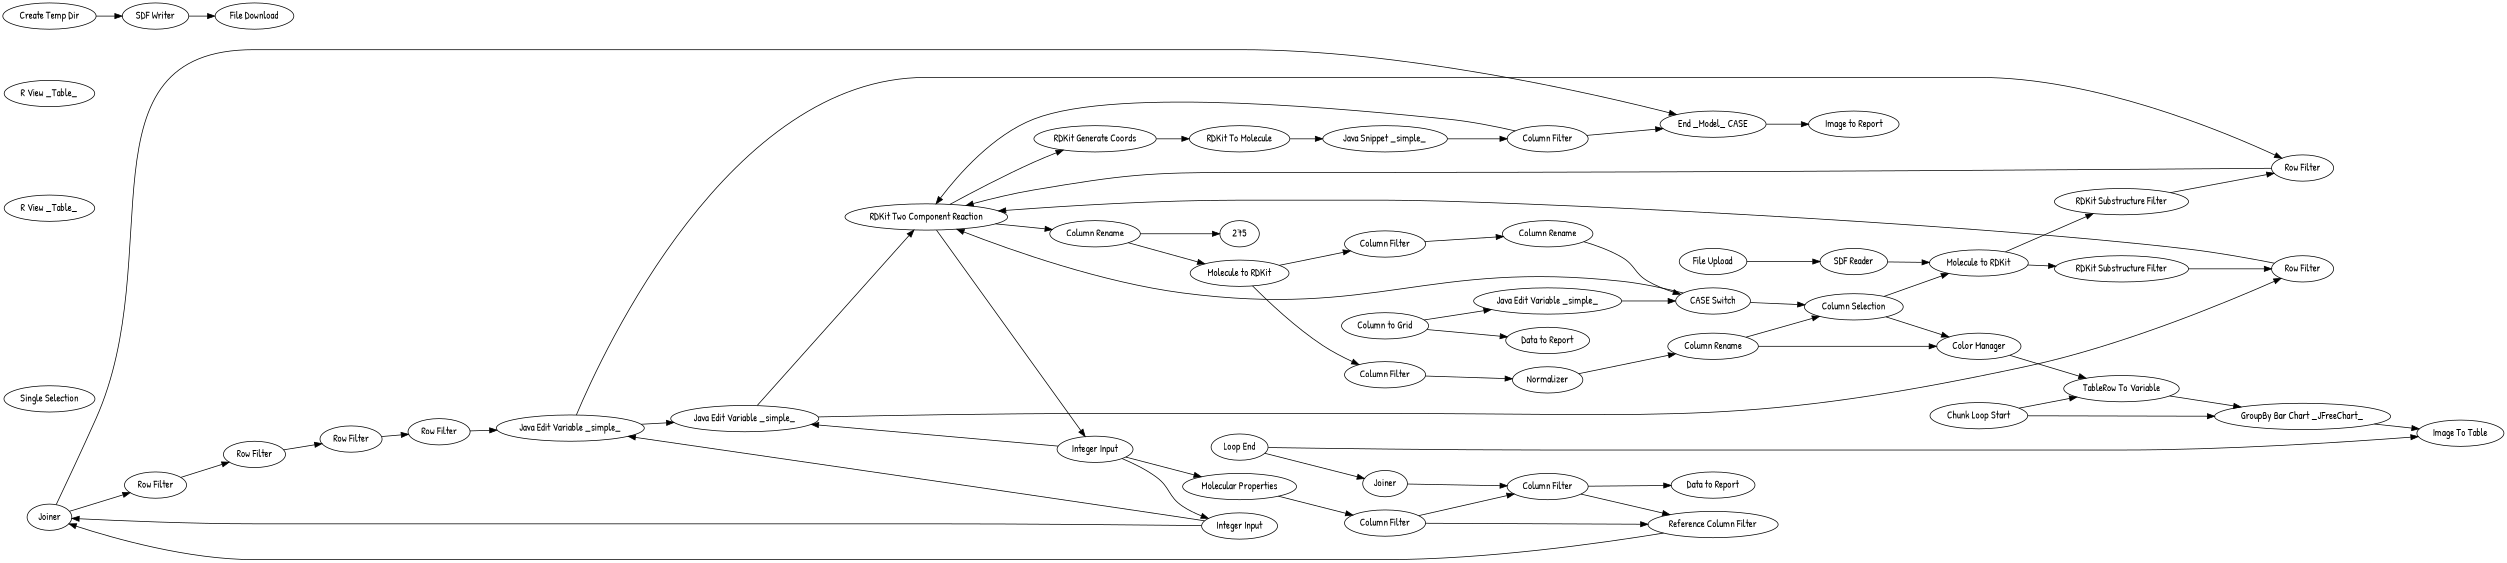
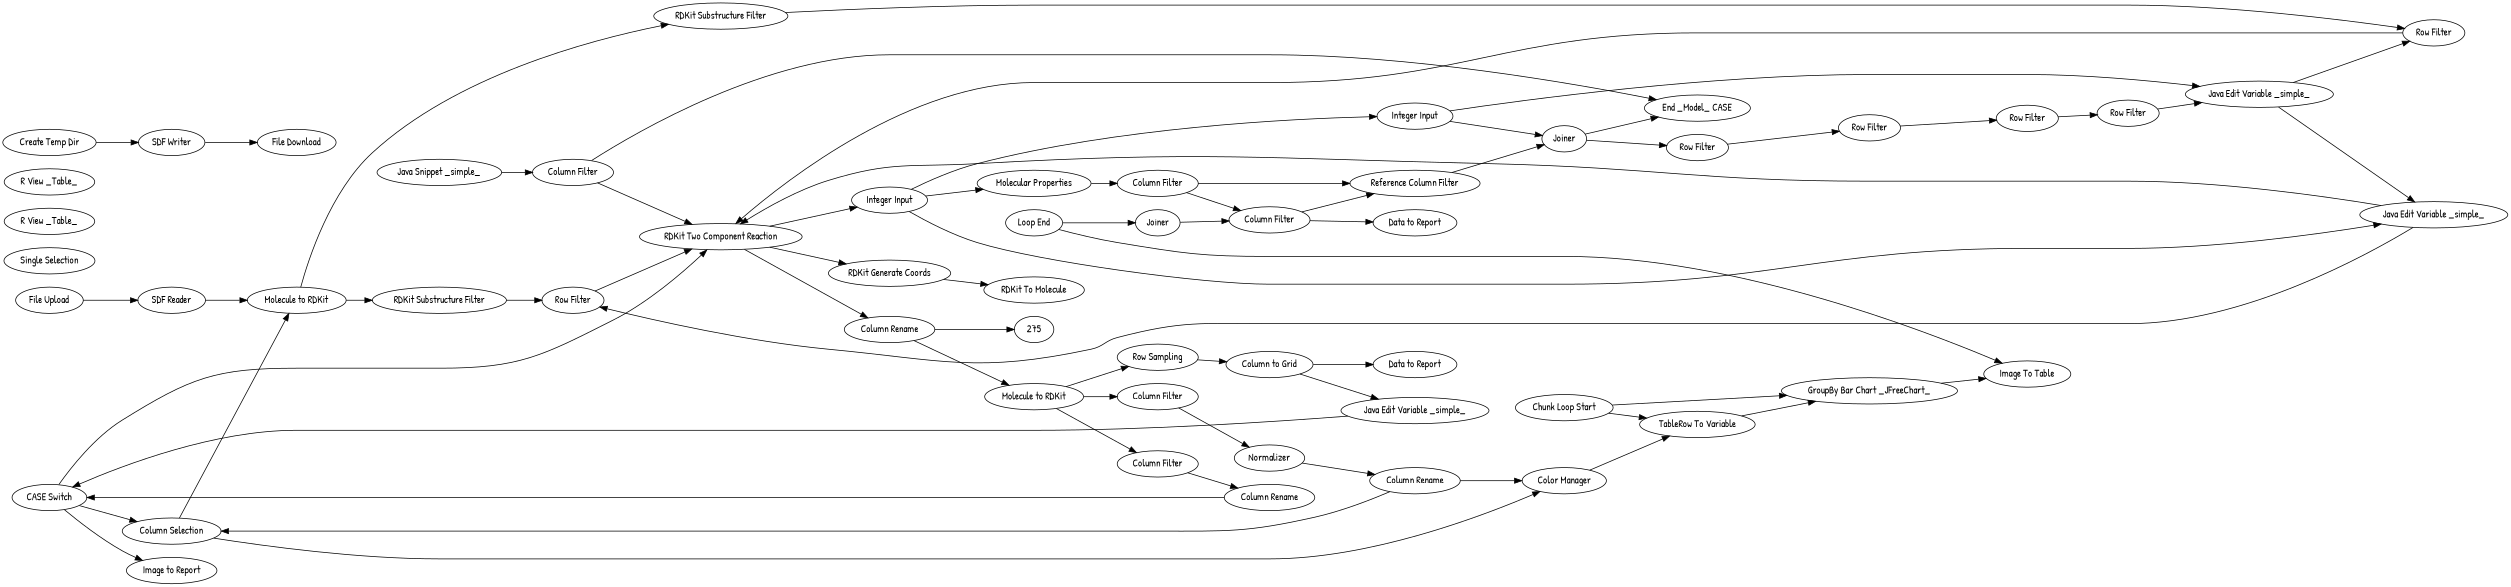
edge "End _Model_ CASE" -> "Image to Report": now "CASE Switch" -> "Image to Report"
edge "RDKit To Molecule" -> "Java Snippet _simple_": removed
node "Row Sampling": added
